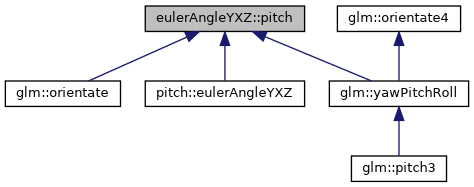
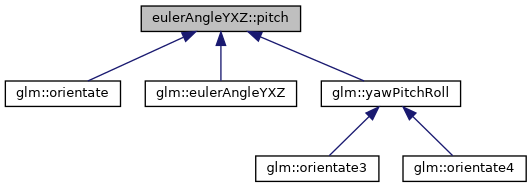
edge "glm::yawPitchRoll" -> "glm::orientate4": reversed
node "pitch::eulerAngleYXZ": label "pitch::eulerAngleYXZ" -> "glm::eulerAngleYXZ"
node "glm::pitch3": label "glm::pitch3" -> "glm::orientate3"
